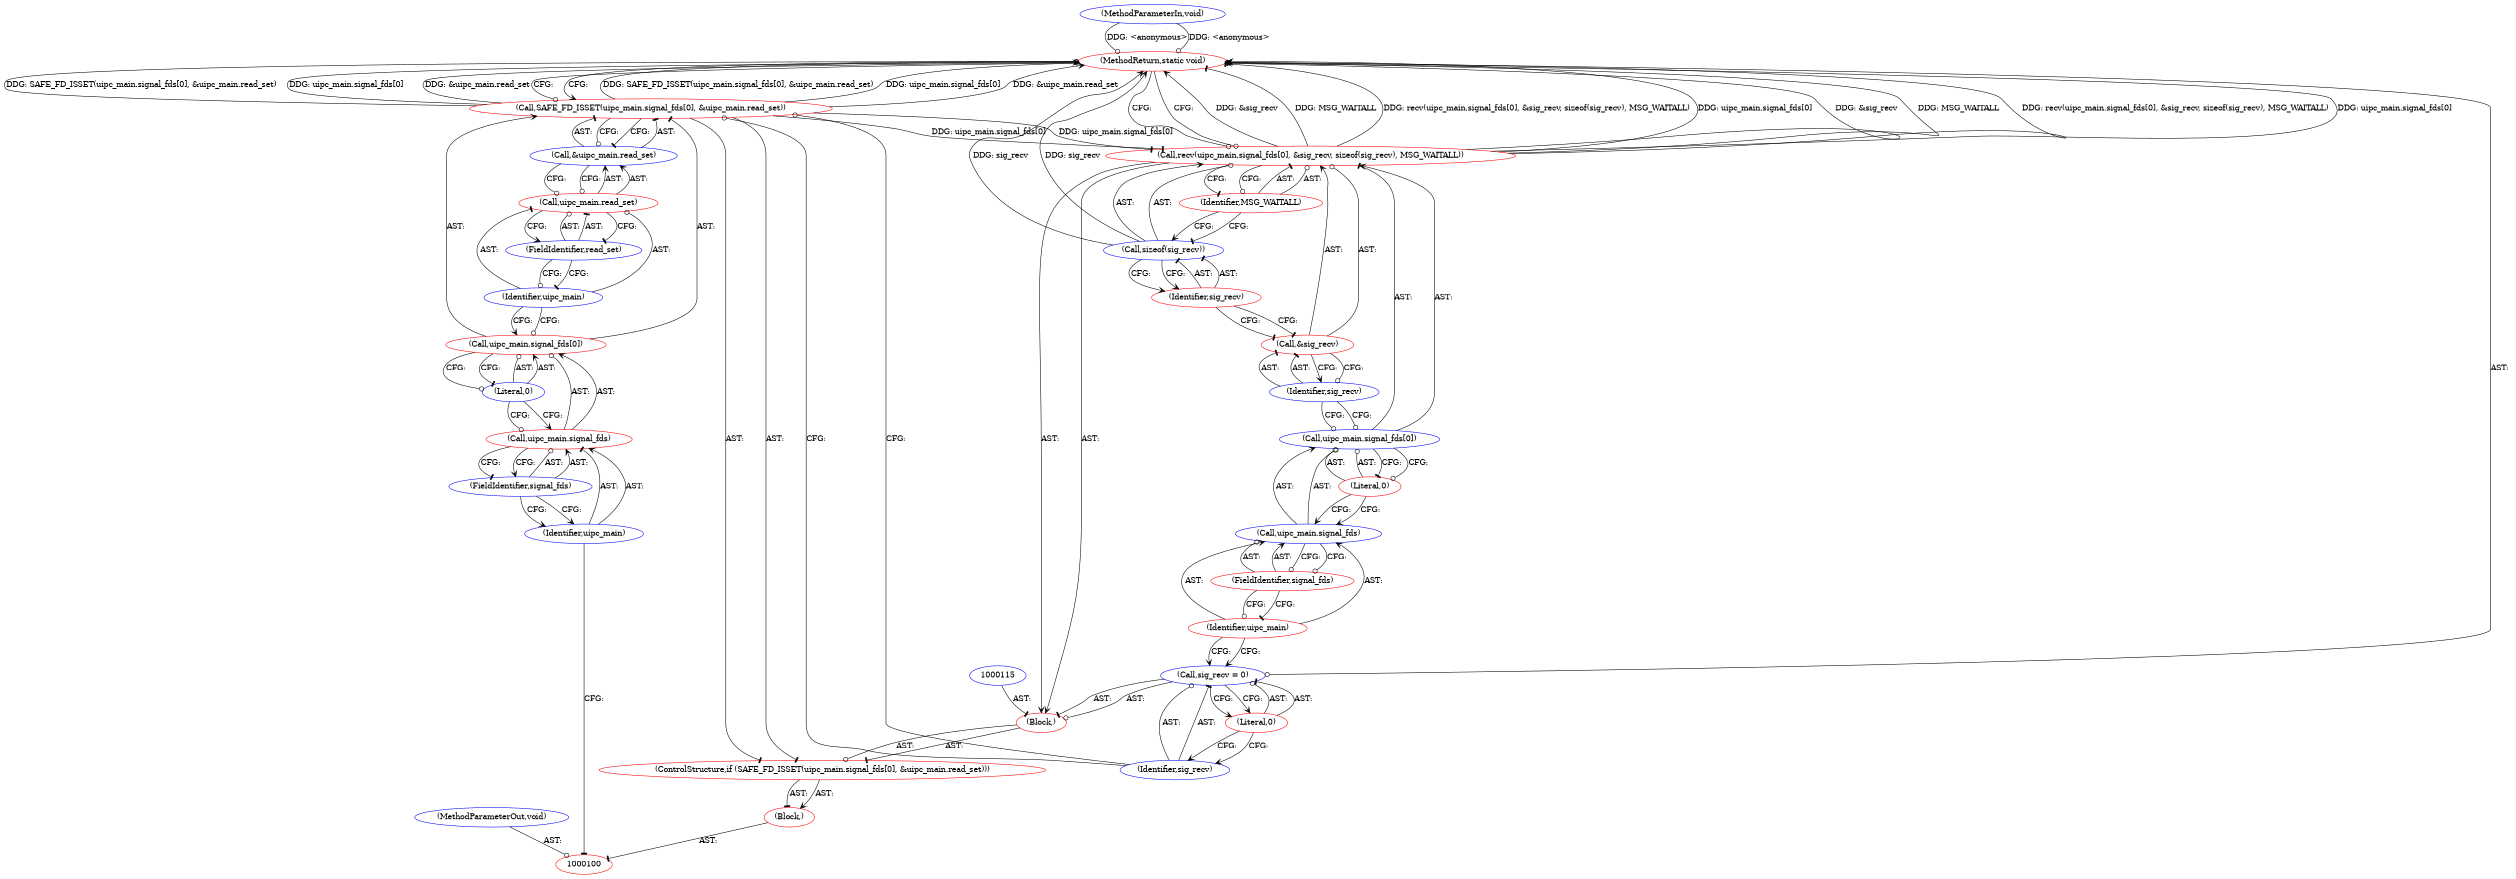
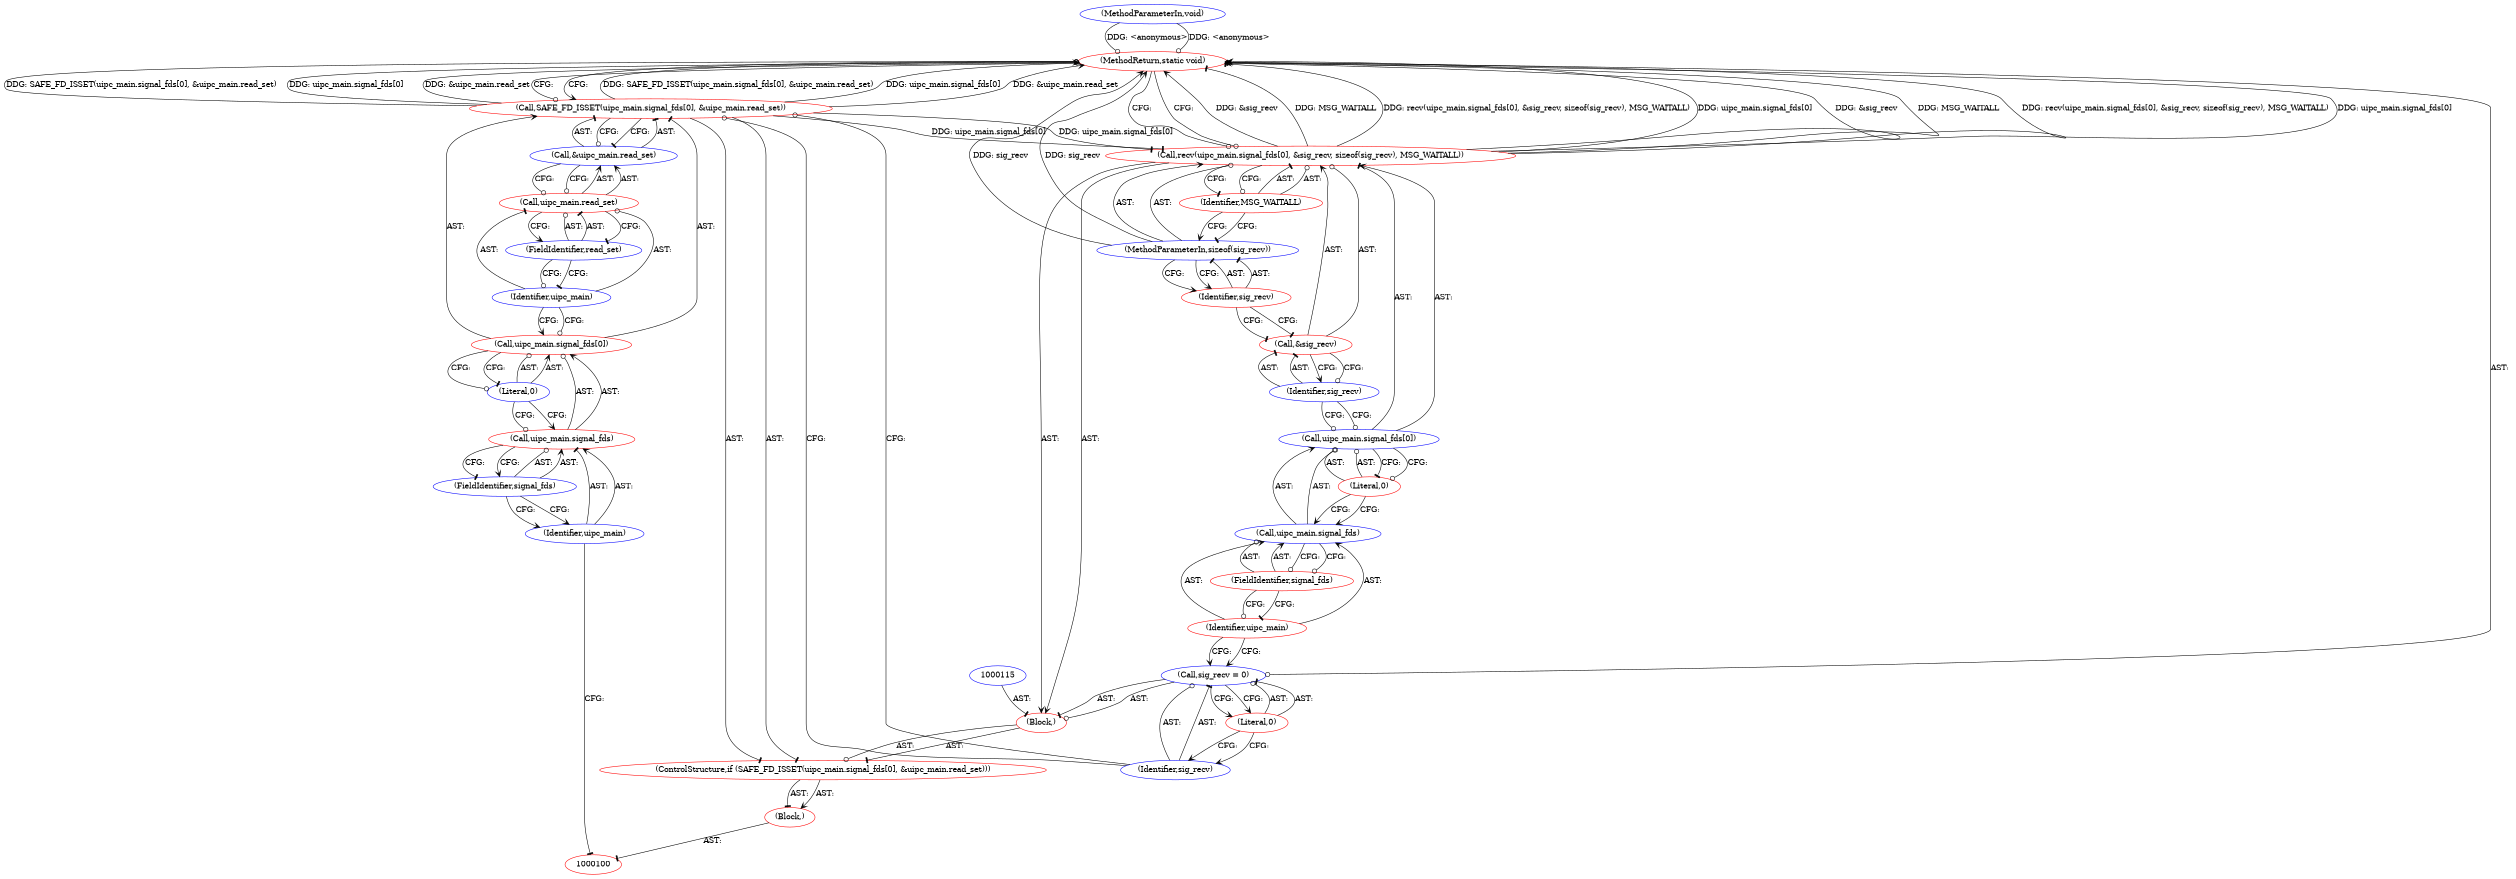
node "(Call,sizeof(sig_recv))": label "(Call,sizeof(sig_recv))" -> "(MethodParameterIn,sizeof(sig_recv))"
node "(MethodParameterOut,void)": removed
